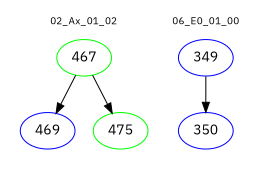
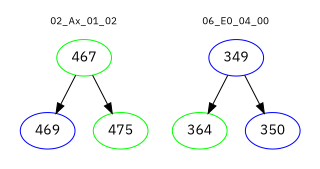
cluster "06_E0_01_00": label "06_E0_01_00" -> "06_E0_04_00"
node "364": added
